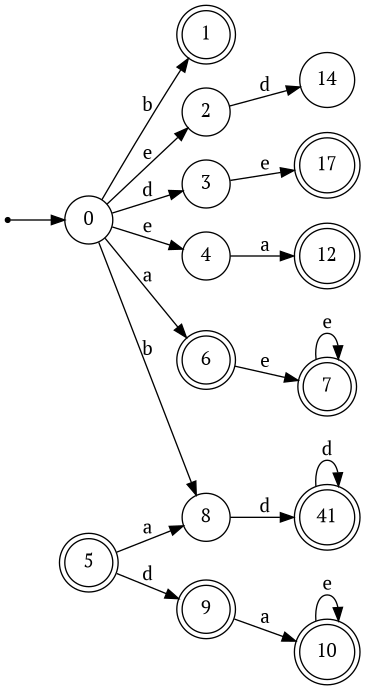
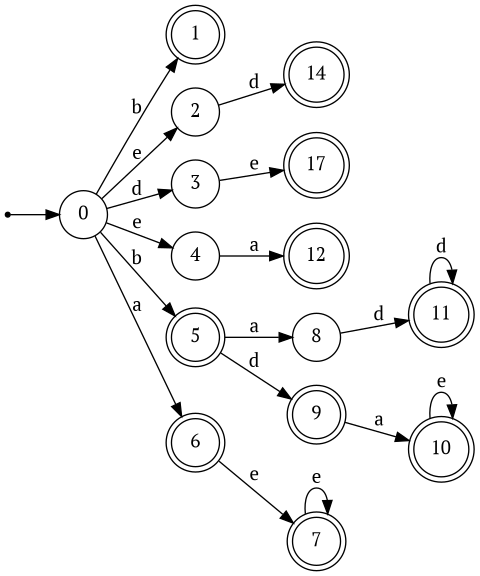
node "14": shape circle -> doublecircle
edge "0" -> "8": now "0" -> "5"
node "41": label "41" -> "11"
